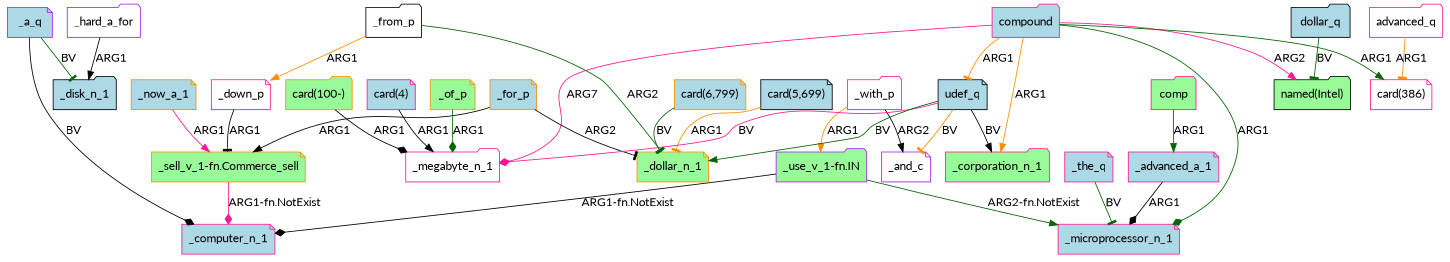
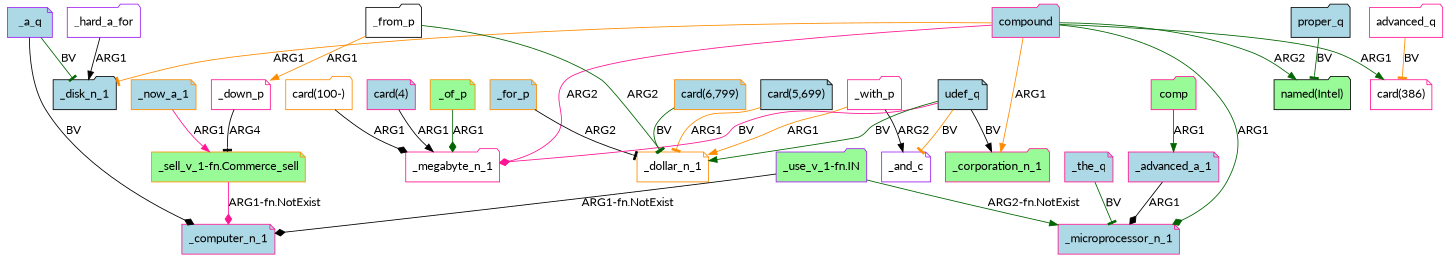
node "dollar_q": label "dollar_q" -> "proper_q"
edge "compound" -> "named(Intel)": color deeppink -> darkgreen
edge "compound" -> "udef_q": now "compound" -> "_disk_n_1"
edge "advanced_q" -> "card(386)": label "ARG1" -> "BV"
node "card(100-)": fillcolor palegreen -> white
edge "compound" -> "_megabyte_n_1": label "ARG7" -> "ARG2"
edge "_for_p" -> "_sell_v_1-fn.Commerce_sell": removed, label "ARG1"
edge "_with_p" -> "_use_v_1-fn.IN": now "_with_p" -> "_dollar_n_1"
edge "_down_p" -> "_sell_v_1-fn.Commerce_sell": label "ARG1" -> "ARG4"
node "_dollar_n_1": fillcolor palegreen -> white
